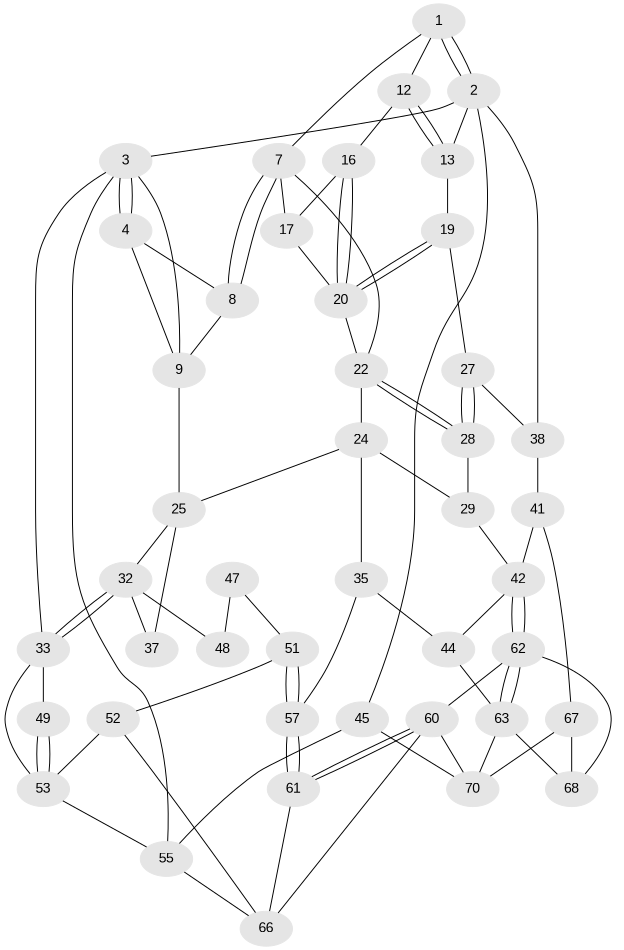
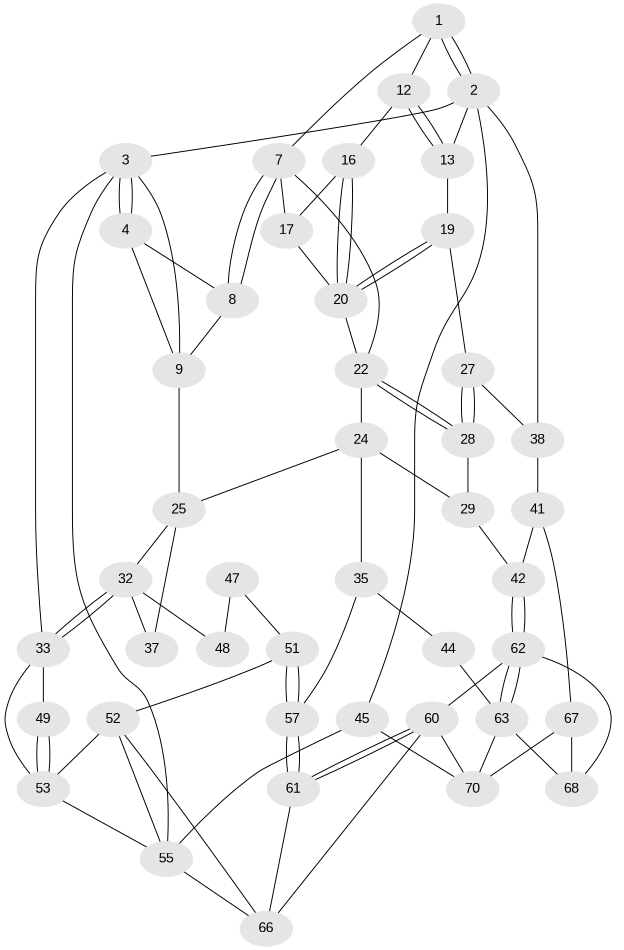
edge "42" -- "44": removed
edge "52" -- "55": added
